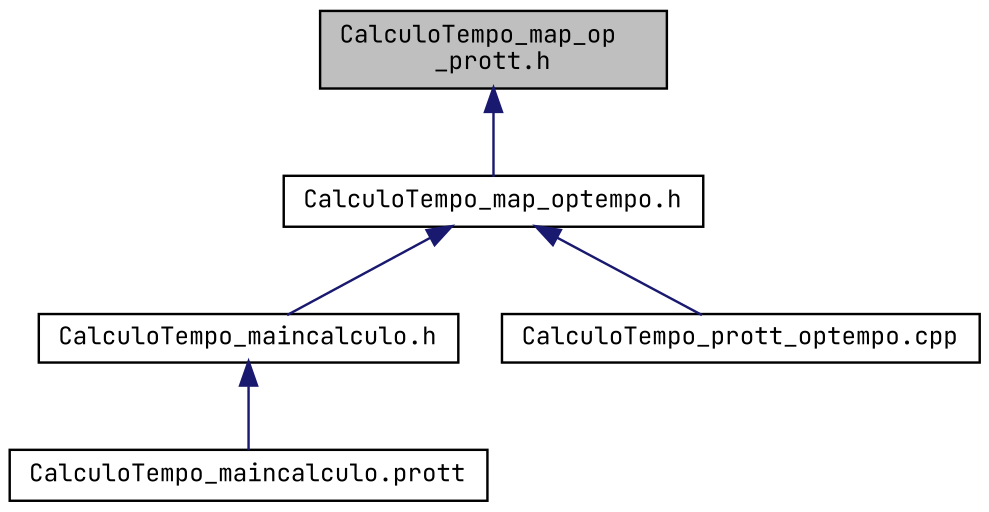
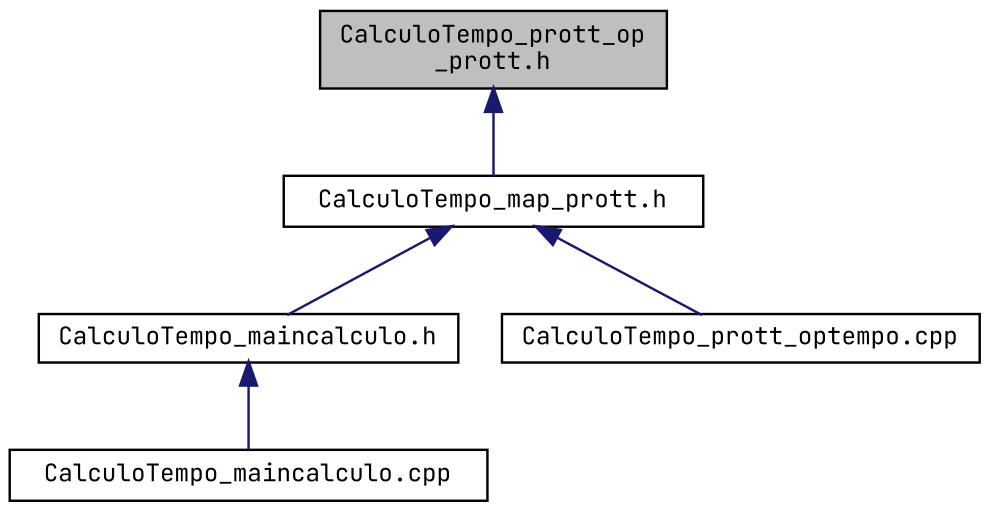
node "CalculoTempo_map_op _prott.h": label "CalculoTempo_map_op _prott.h" -> "CalculoTempo_prott_op _prott.h"
node "CalculoTempo_map_optempo.h": label "CalculoTempo_map_optempo.h" -> "CalculoTempo_map_prott.h"
node "CalculoTempo_maincalculo.prott": label "CalculoTempo_maincalculo.prott" -> "CalculoTempo_maincalculo.cpp"
